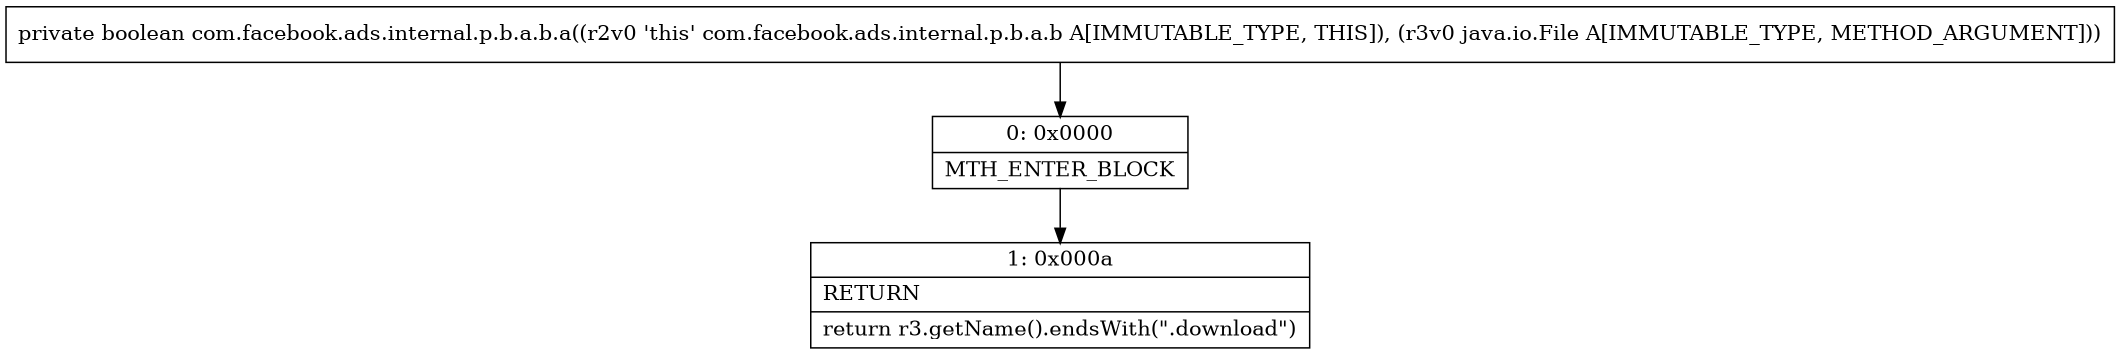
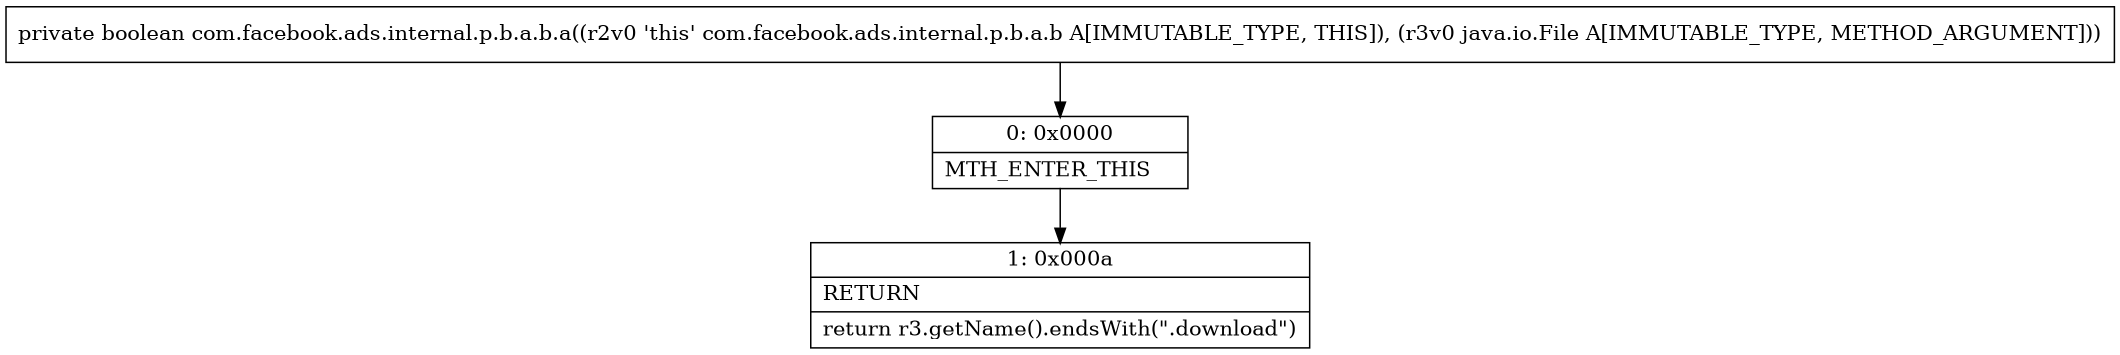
node "0: 0x0000": text "MTH_ENTER_BLOCK" -> "MTH_ENTER_THIS"
